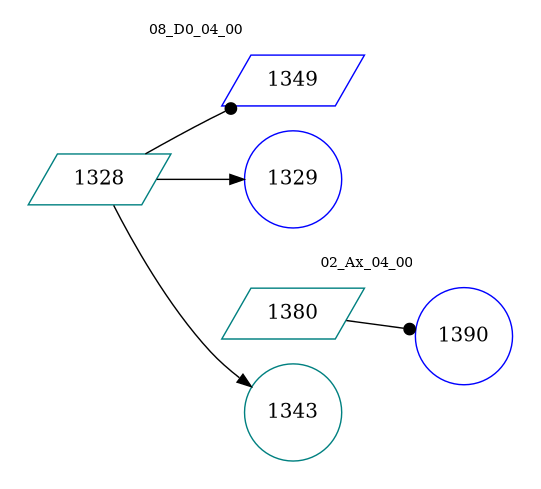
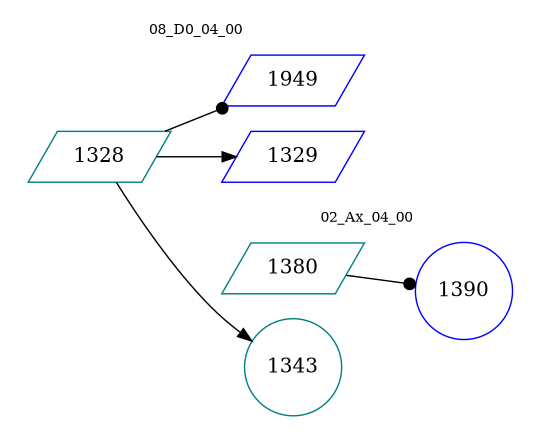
node "1349": label "1349" -> "1949"
node "1329": shape circle -> parallelogram
